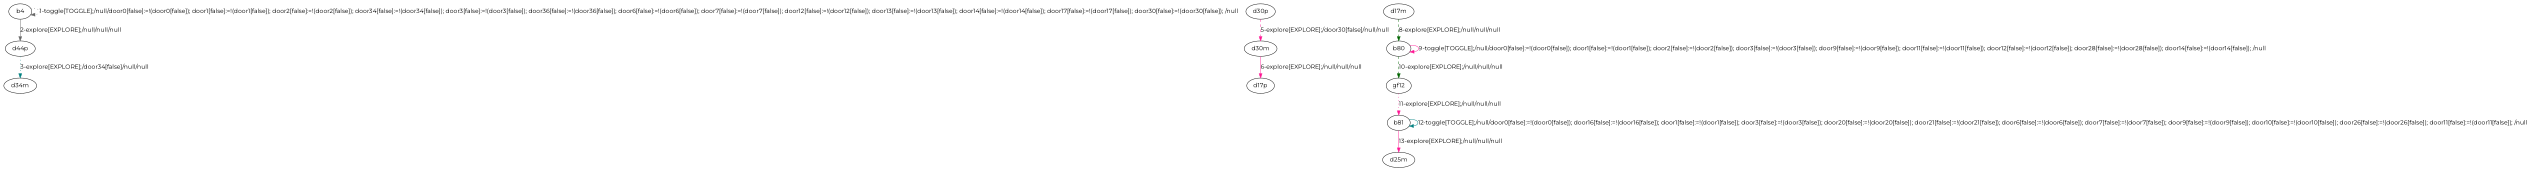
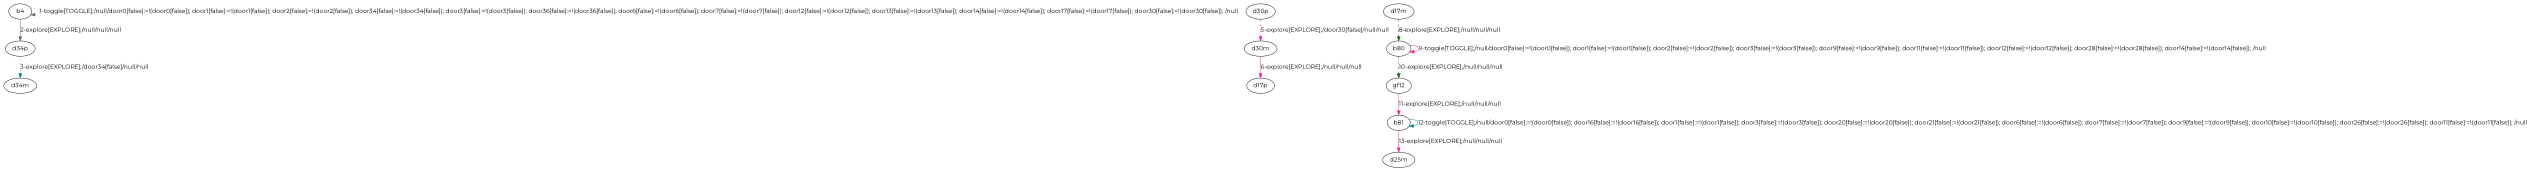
node "d44p": label "d44p" -> "d34p"
edge "gf12" -> "b81": style dotted -> solid
